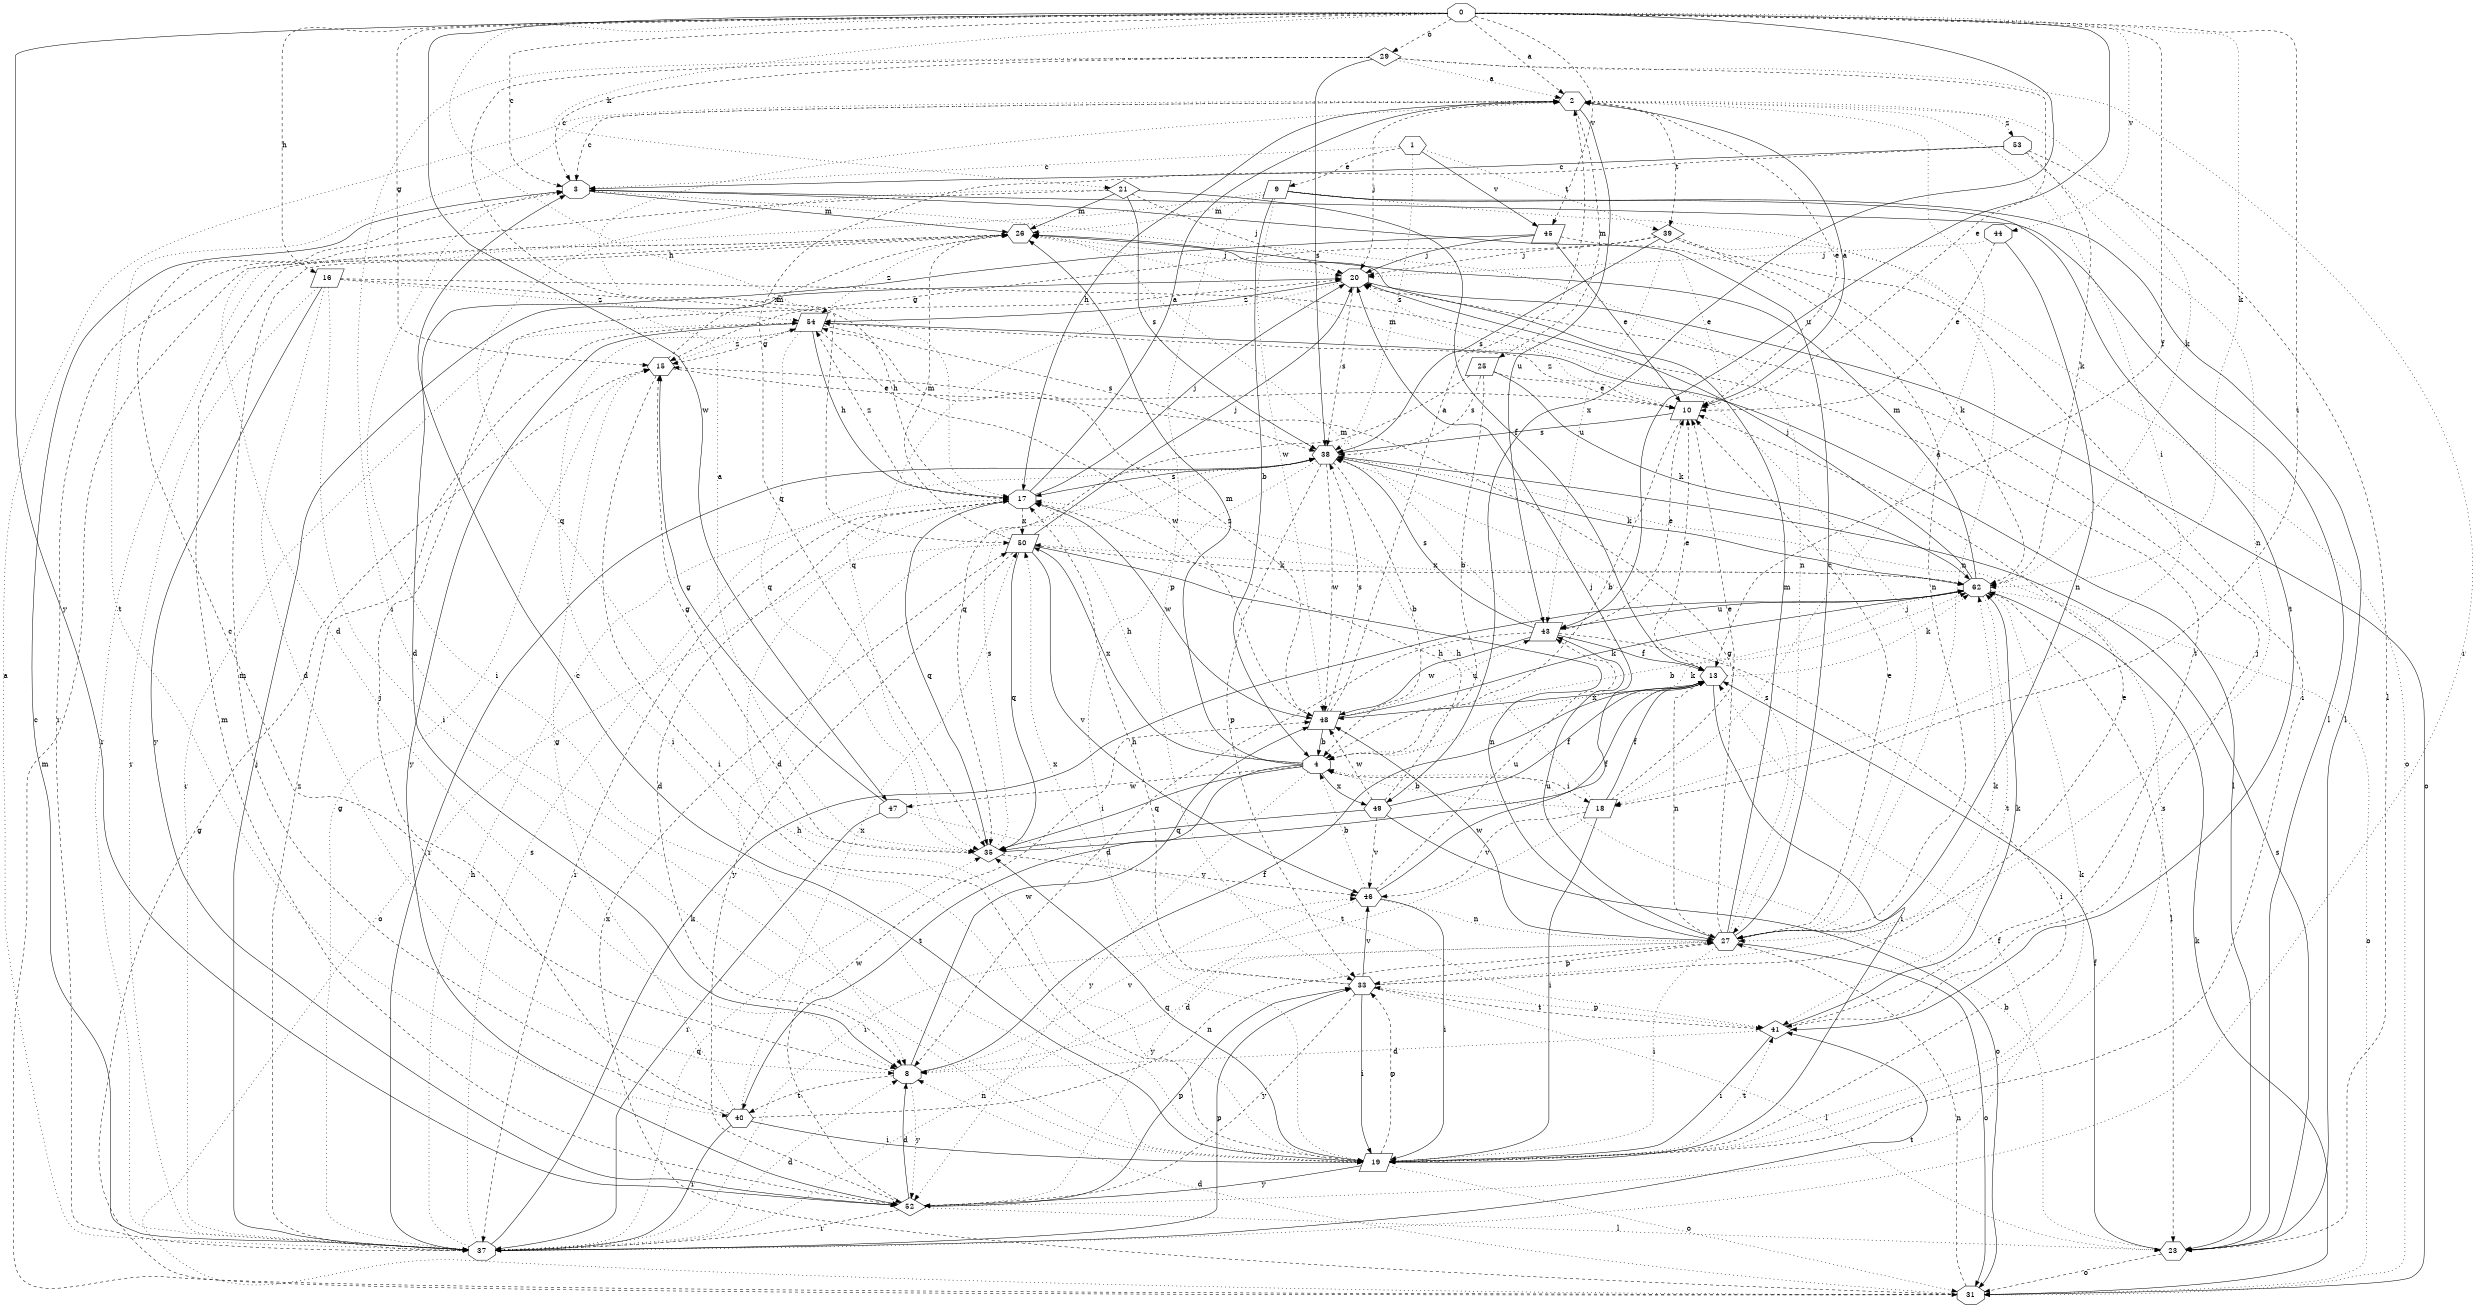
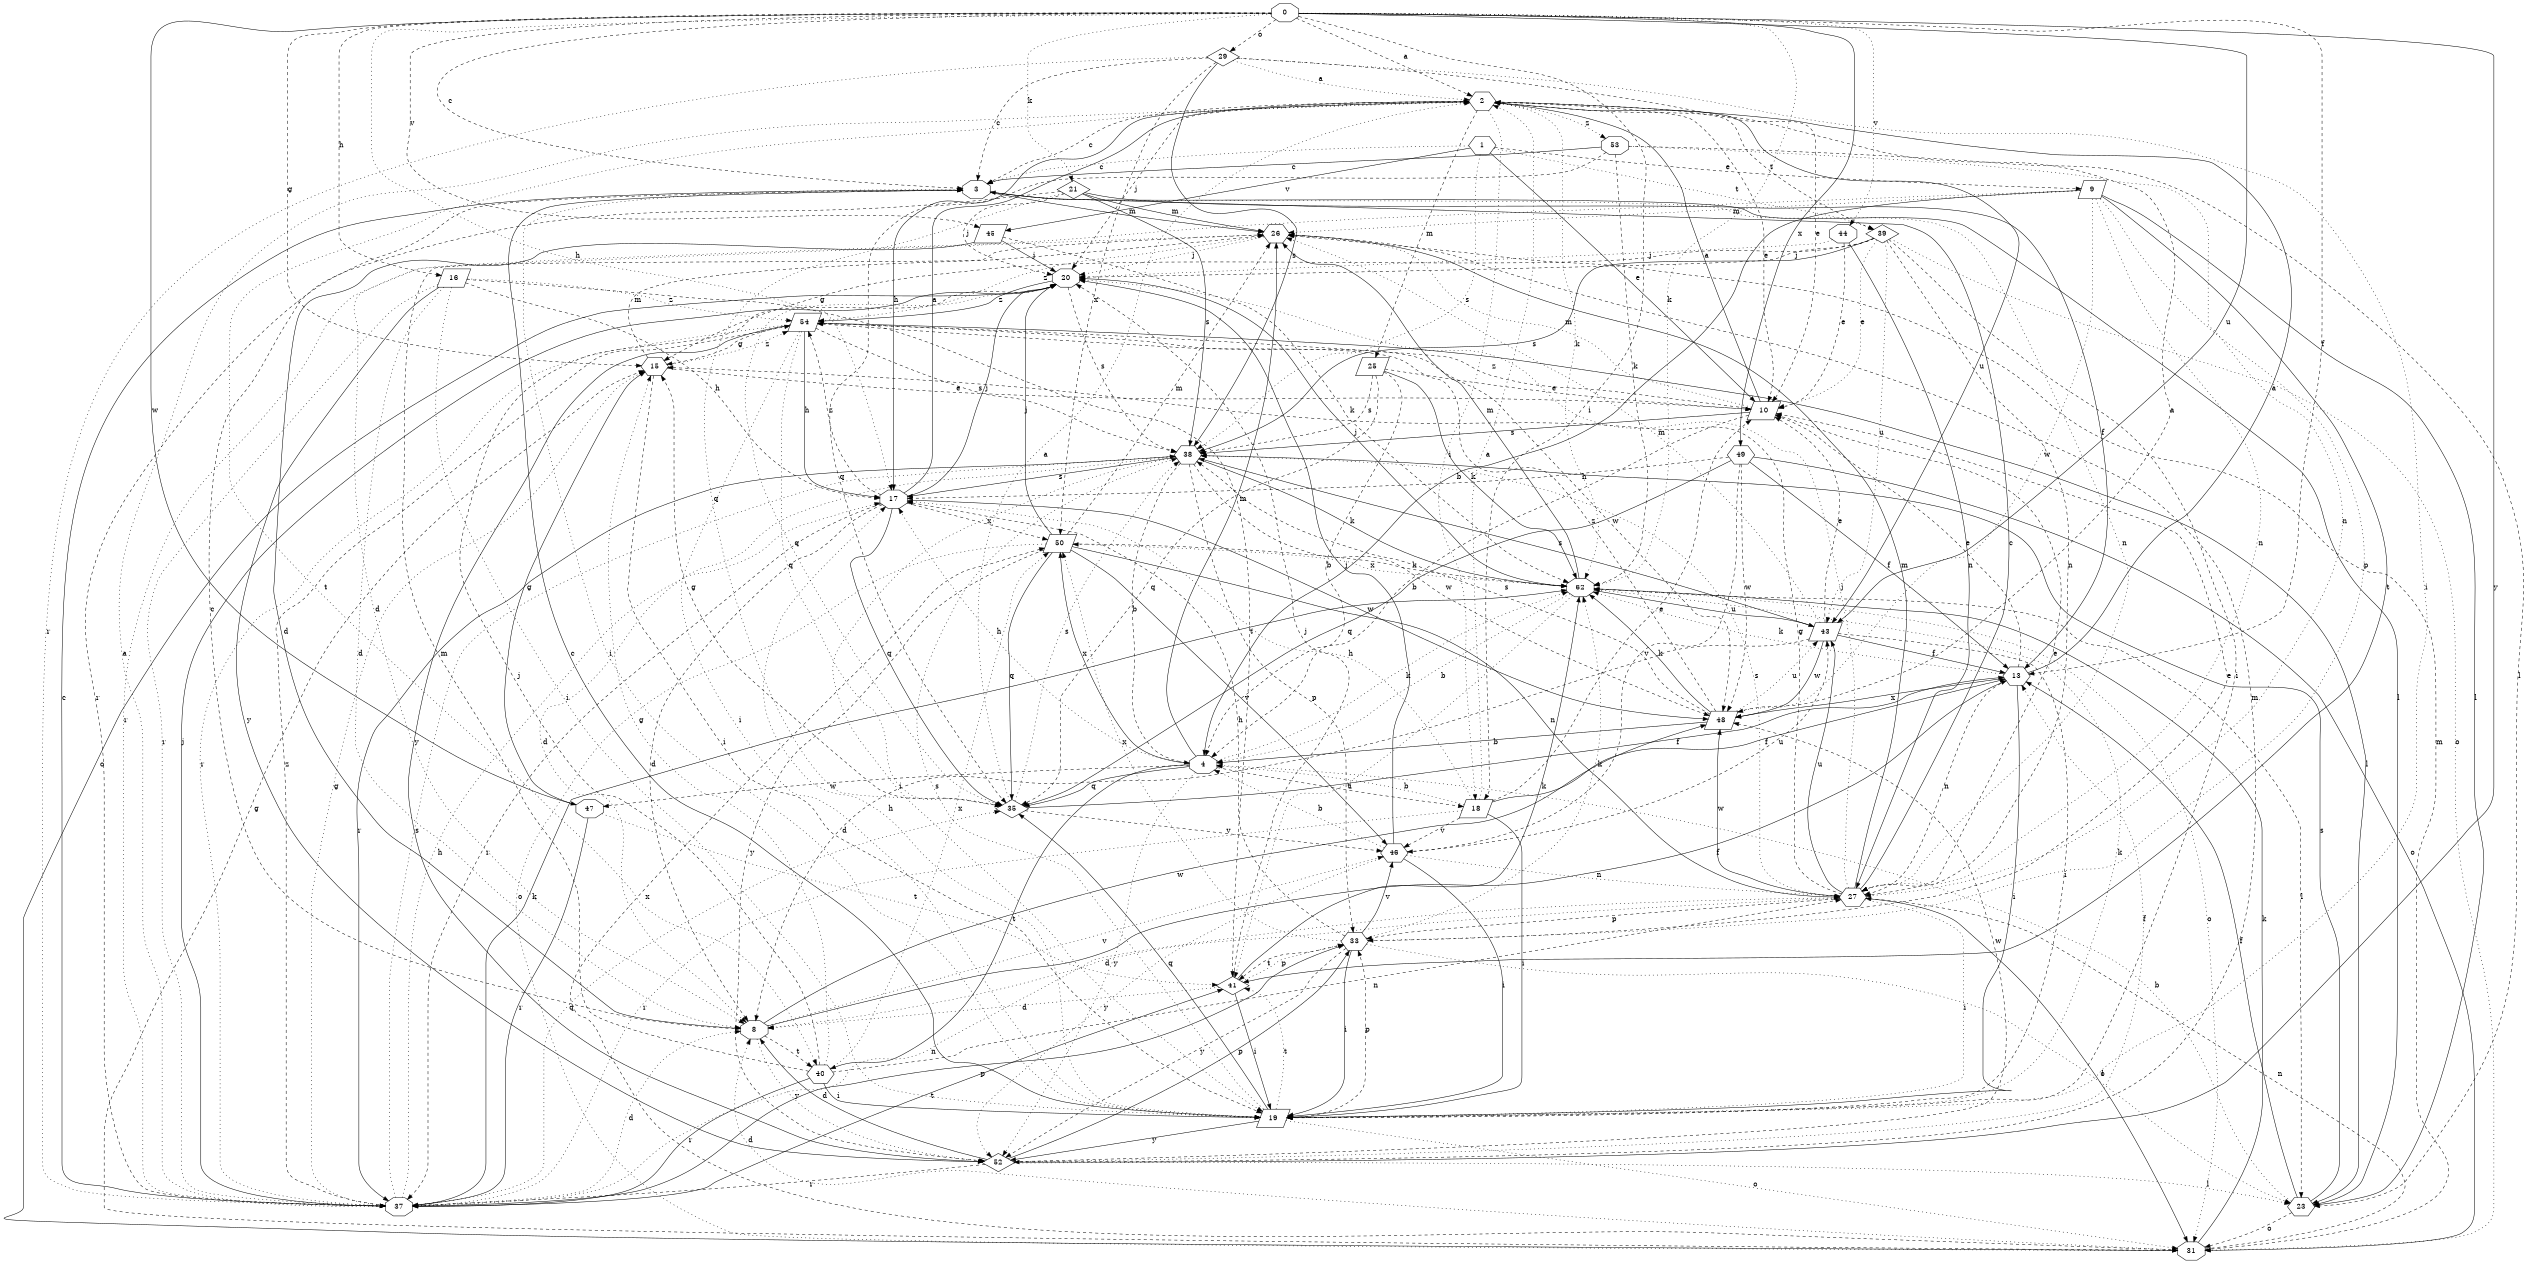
edge "13" -> "2": added, label "a"
edge "45" -> "10": now "1" -> "10"
edge "4" -> "49": removed, label "x"
